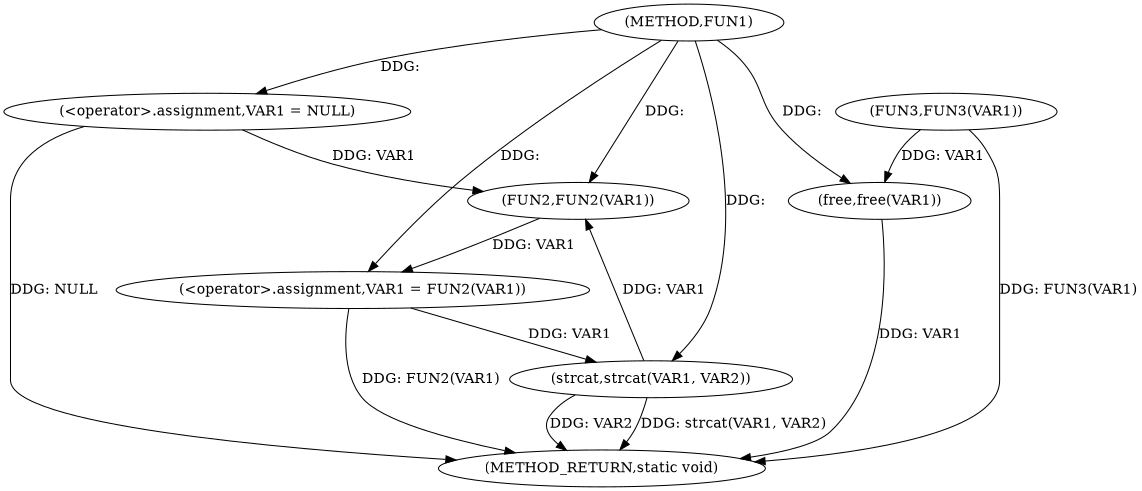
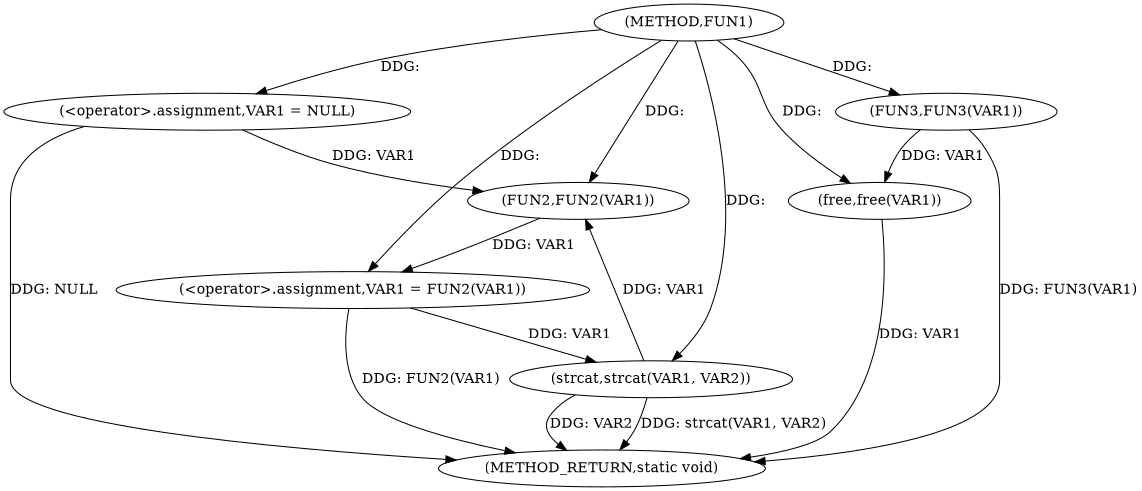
edge "(METHOD,FUN1)" -> "(FUN3,FUN3(VAR1))": added, label "DDG:"
